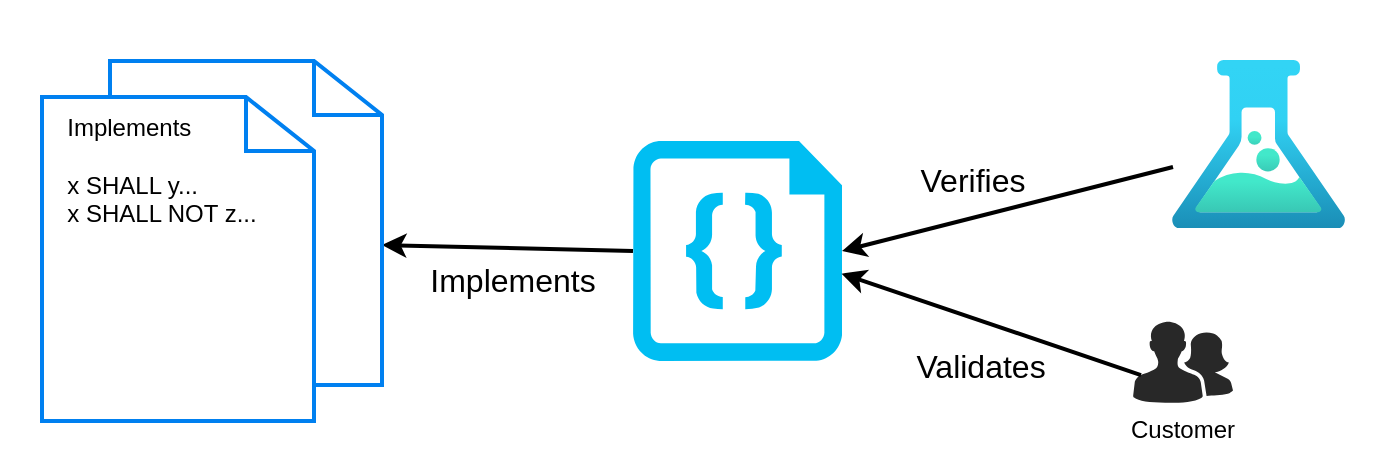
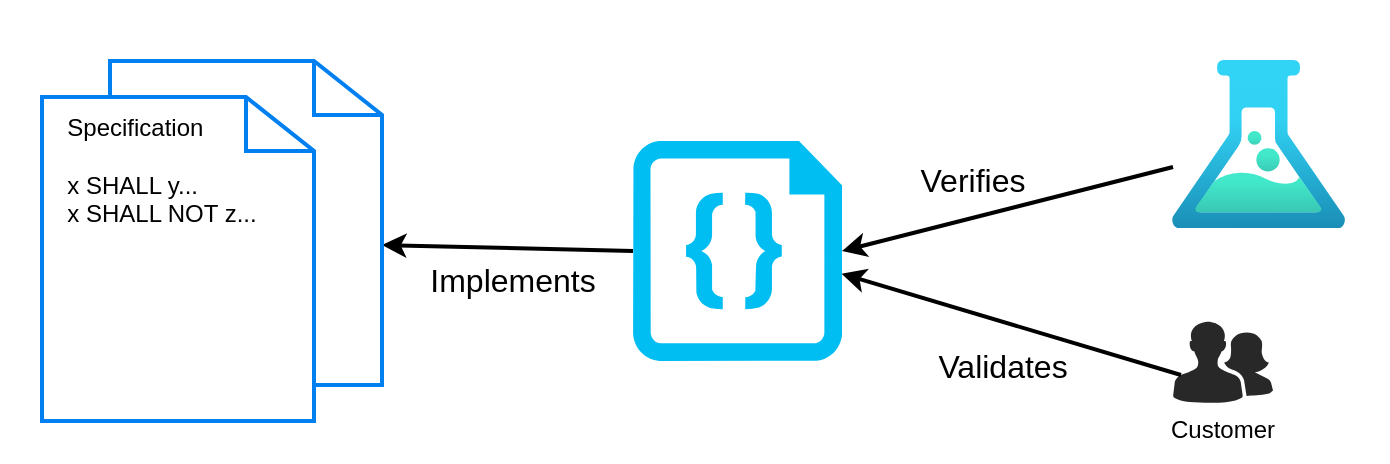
node "Implements x SHALL y... x SHALL NOT z...": label "Implements x SHALL y... x SHALL NOT z..." -> "Specification x SHALL y... x SHALL NOT z..."
node "Customer": moved (1183, 362) -> (1223, 362)
